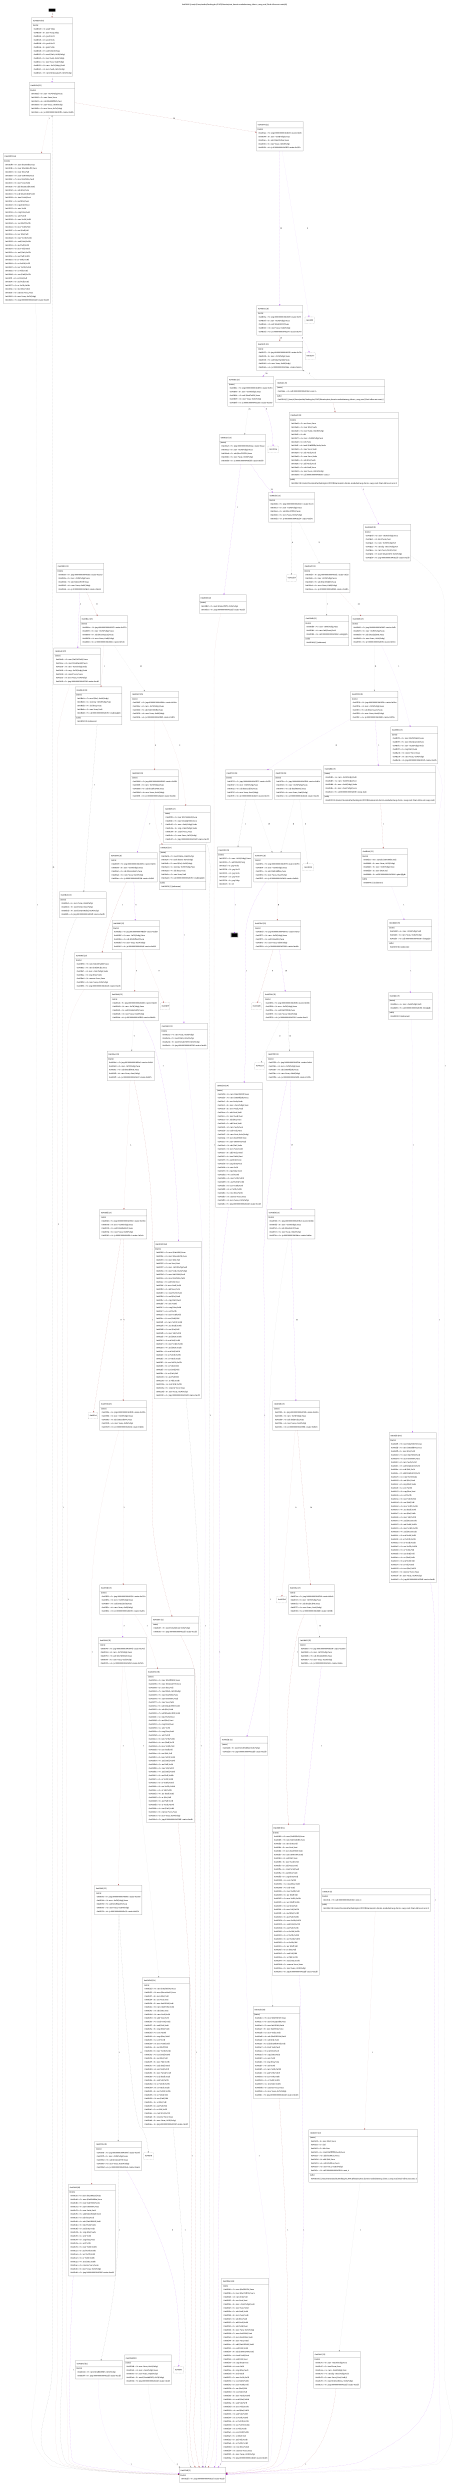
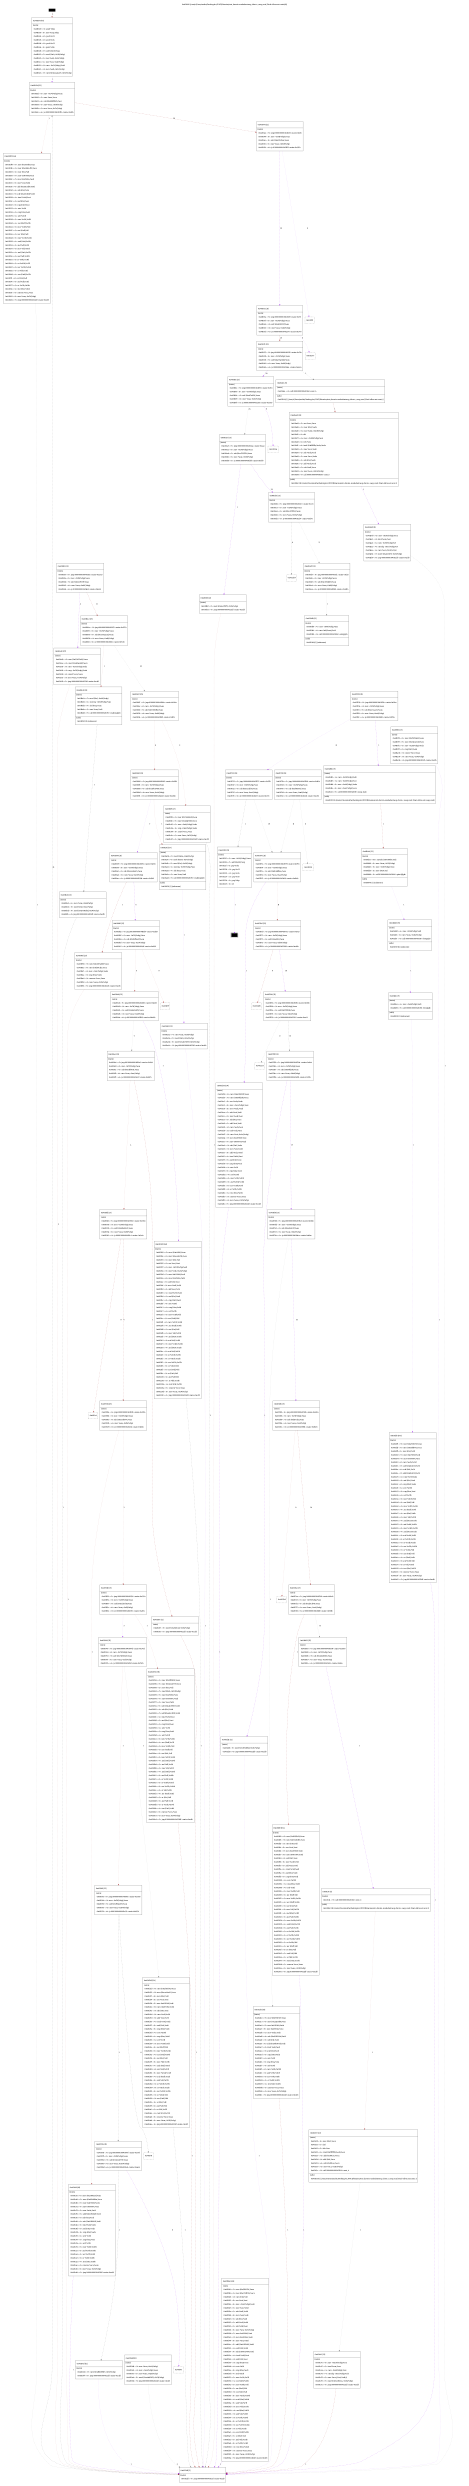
edge "0x401a64 [5]" -> "0x401673 [25]": reversed
node "0x4016f0 [25]": removed
edge "0x401803 [25]" -> "0x401fd0 [134]": now "0x401803 [25]" -> "0x401c14 [5]"
